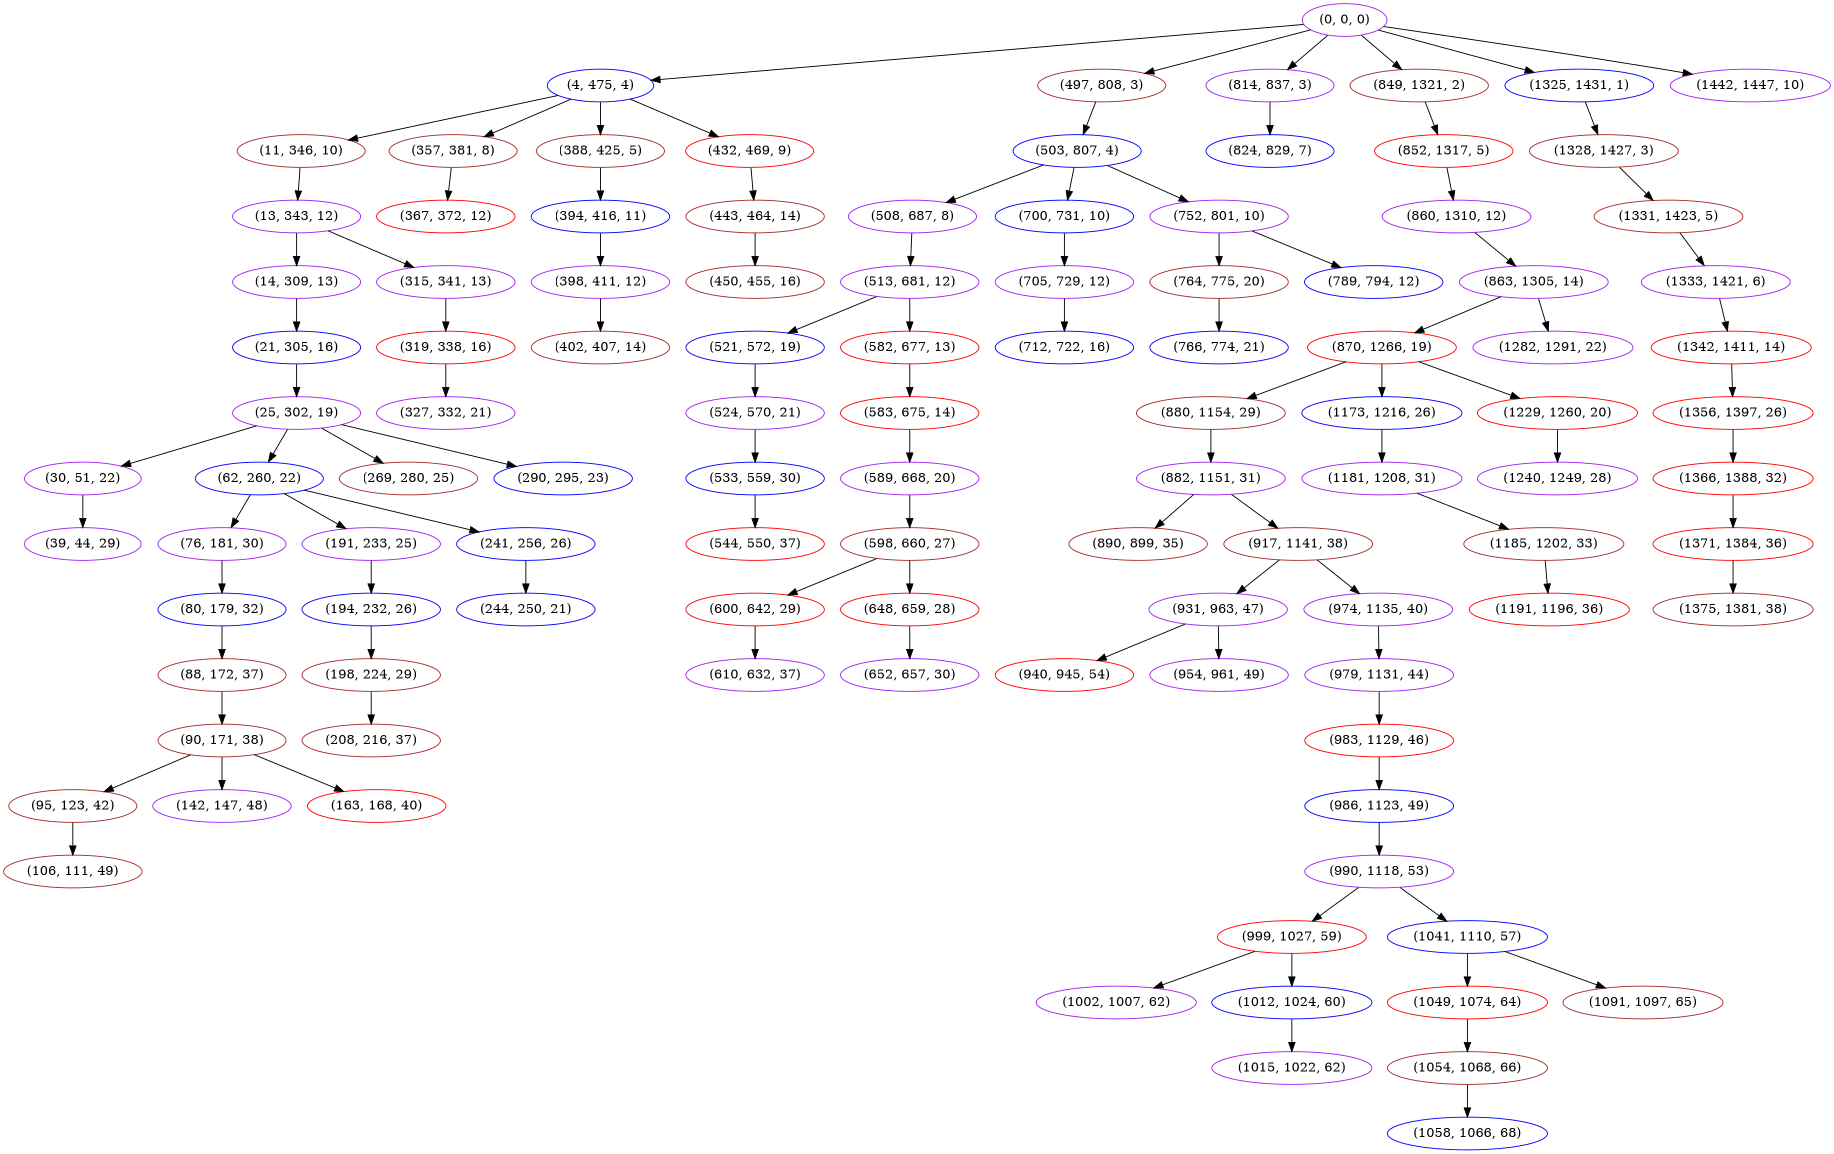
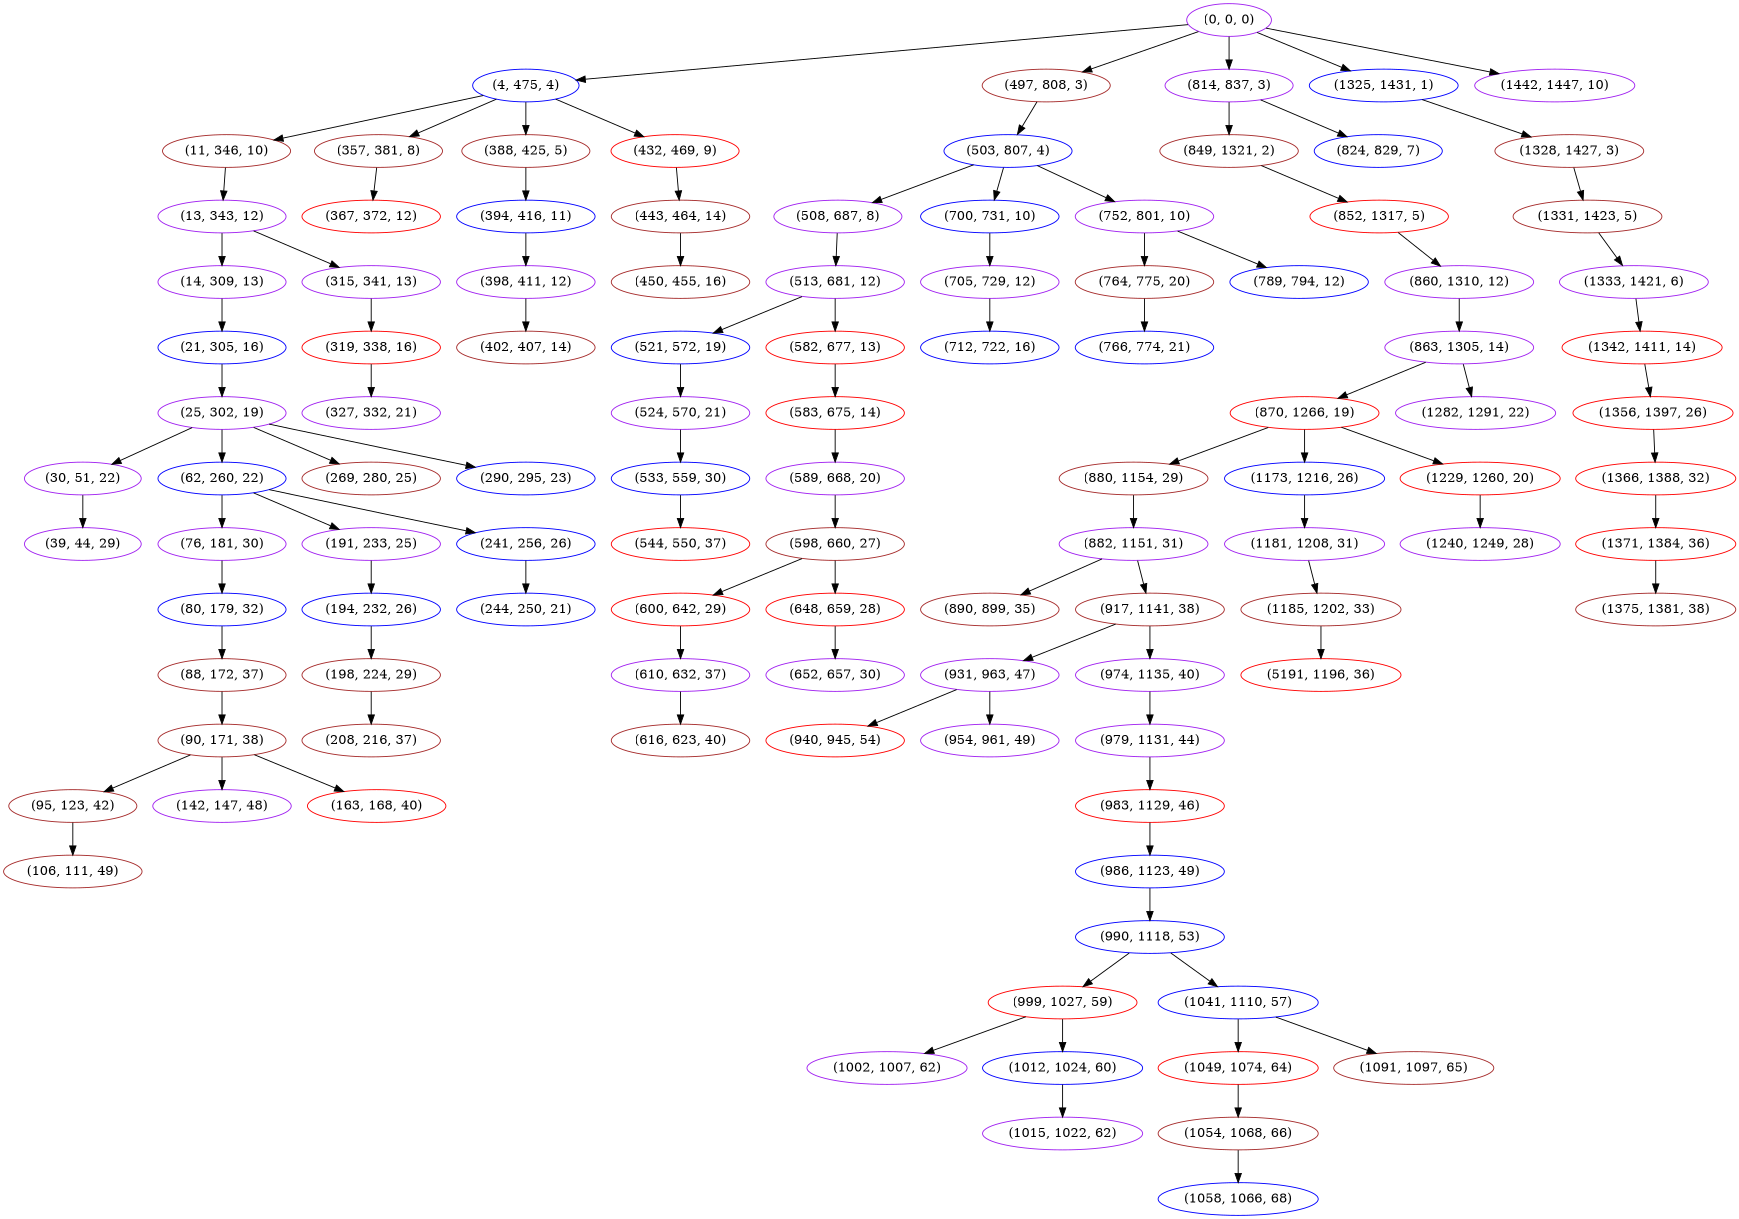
edge "(0, 0, 0)" -> "(849, 1321, 2)": now "(814, 837, 3)" -> "(849, 1321, 2)"
node "(1191, 1196, 36)": label "(1191, 1196, 36)" -> "(5191, 1196, 36)"
node "(616, 623, 40)": added
node "(990, 1118, 53)": color purple -> blue
